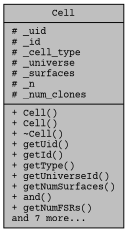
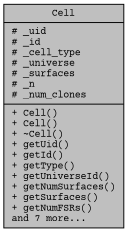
node "Cell": text "+ and()" -> "+ getSurfaces()"
